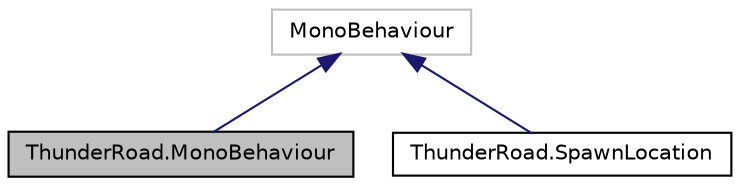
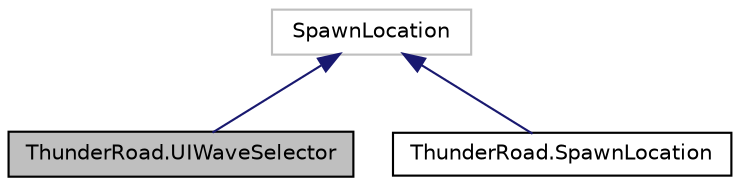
node "MonoBehaviour": label "MonoBehaviour" -> "SpawnLocation"
node "ThunderRoad.MonoBehaviour": label "ThunderRoad.MonoBehaviour" -> "ThunderRoad.UIWaveSelector"
